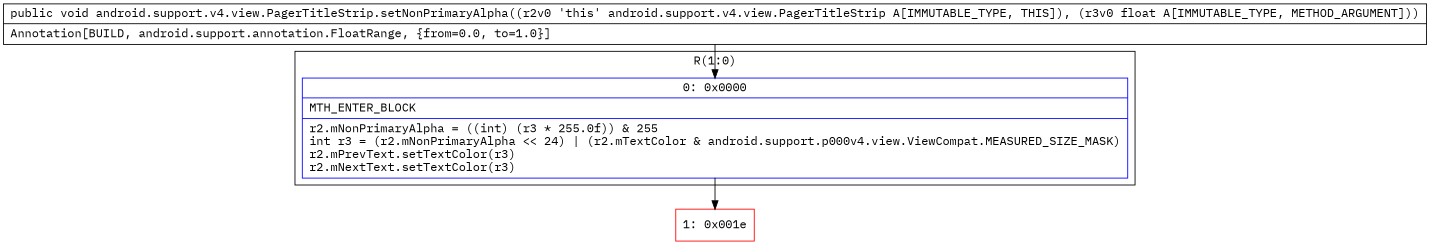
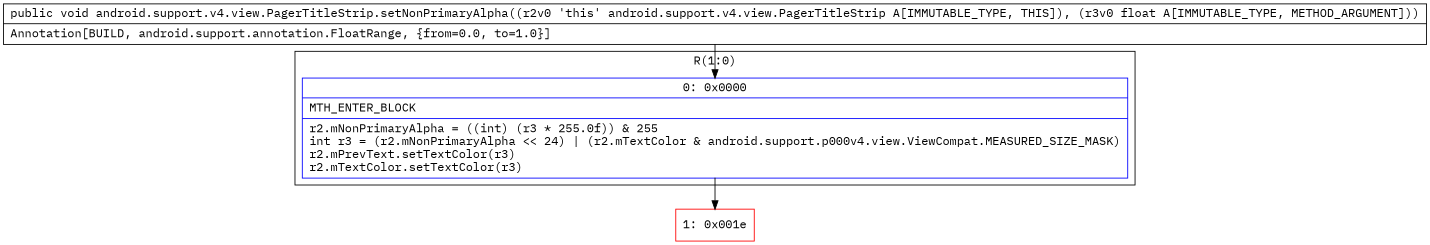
node "0: 0x0000": text "r2.mNextText.setTextColor(r3)" -> "r2.mTextColor.setTextColor(r3)"
